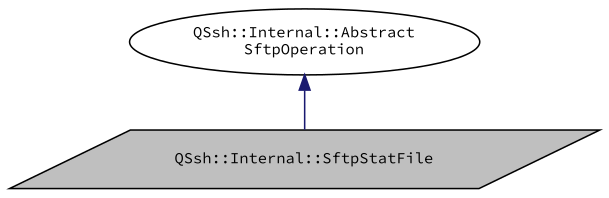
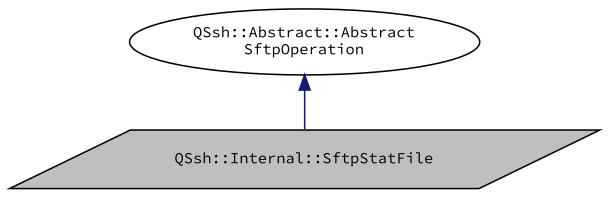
node "QSsh::Internal::Abstract SftpOperation": label "QSsh::Internal::Abstract SftpOperation" -> "QSsh::Abstract::Abstract SftpOperation"
